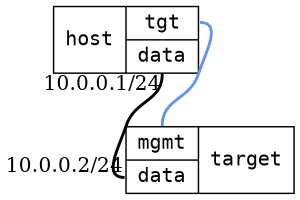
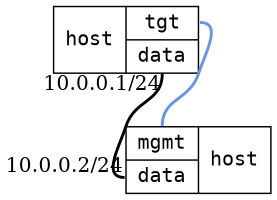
node "mgmt": text "target" -> "host"
